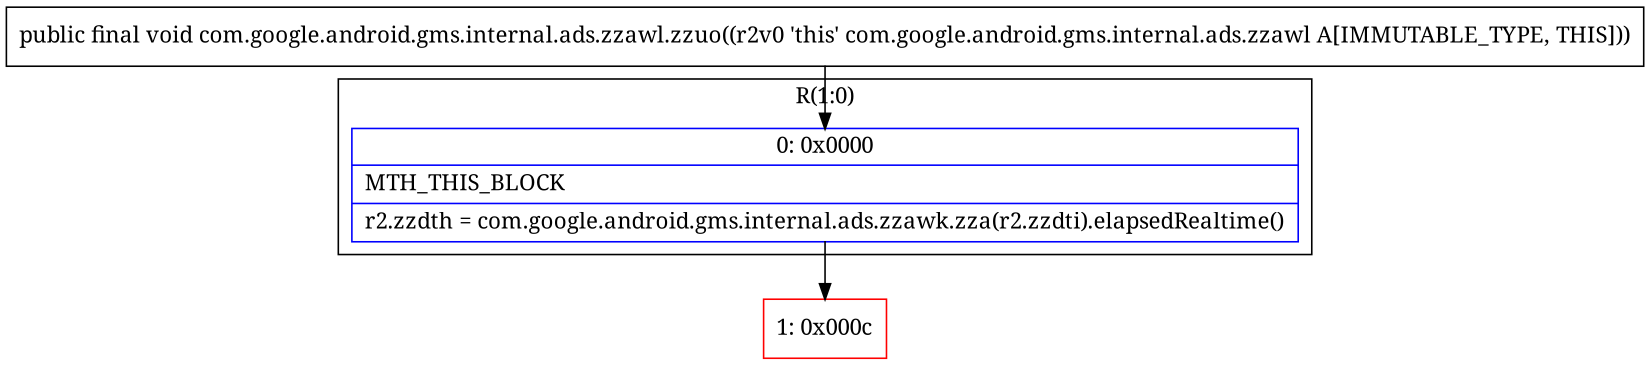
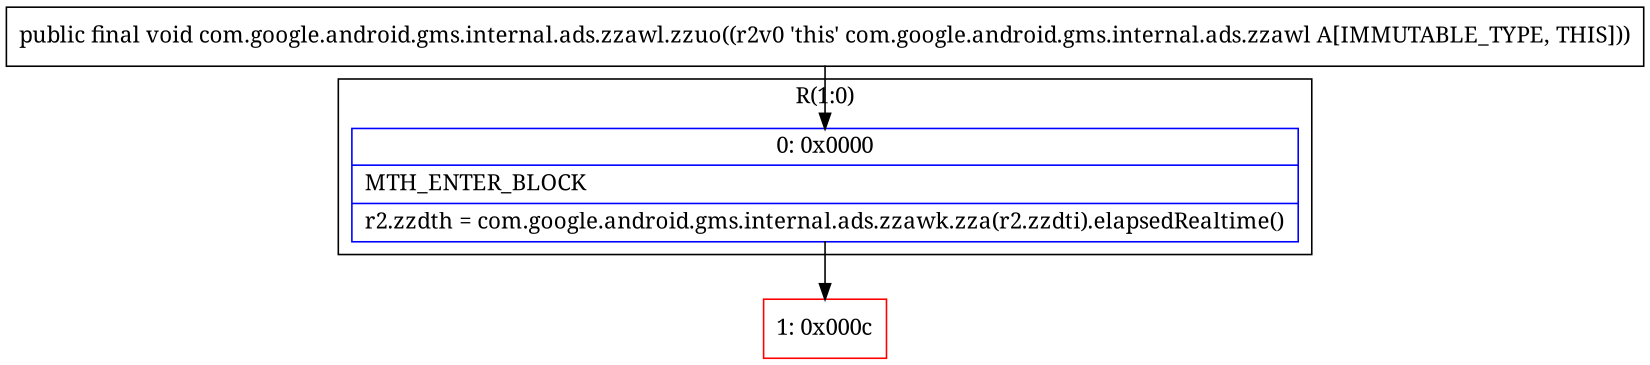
node "0: 0x0000": text "MTH_THIS_BLOCK" -> "MTH_ENTER_BLOCK"
